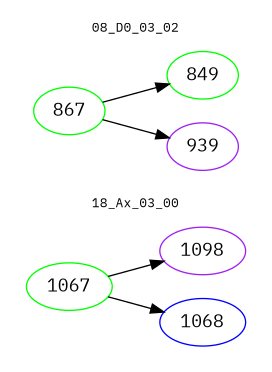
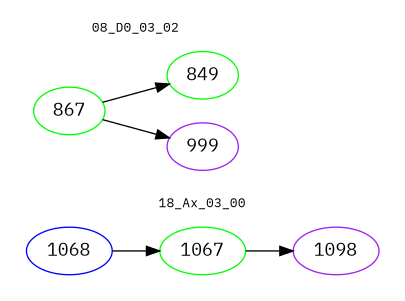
node "939": label "939" -> "999"
edge "1067" -> "1068": reversed
